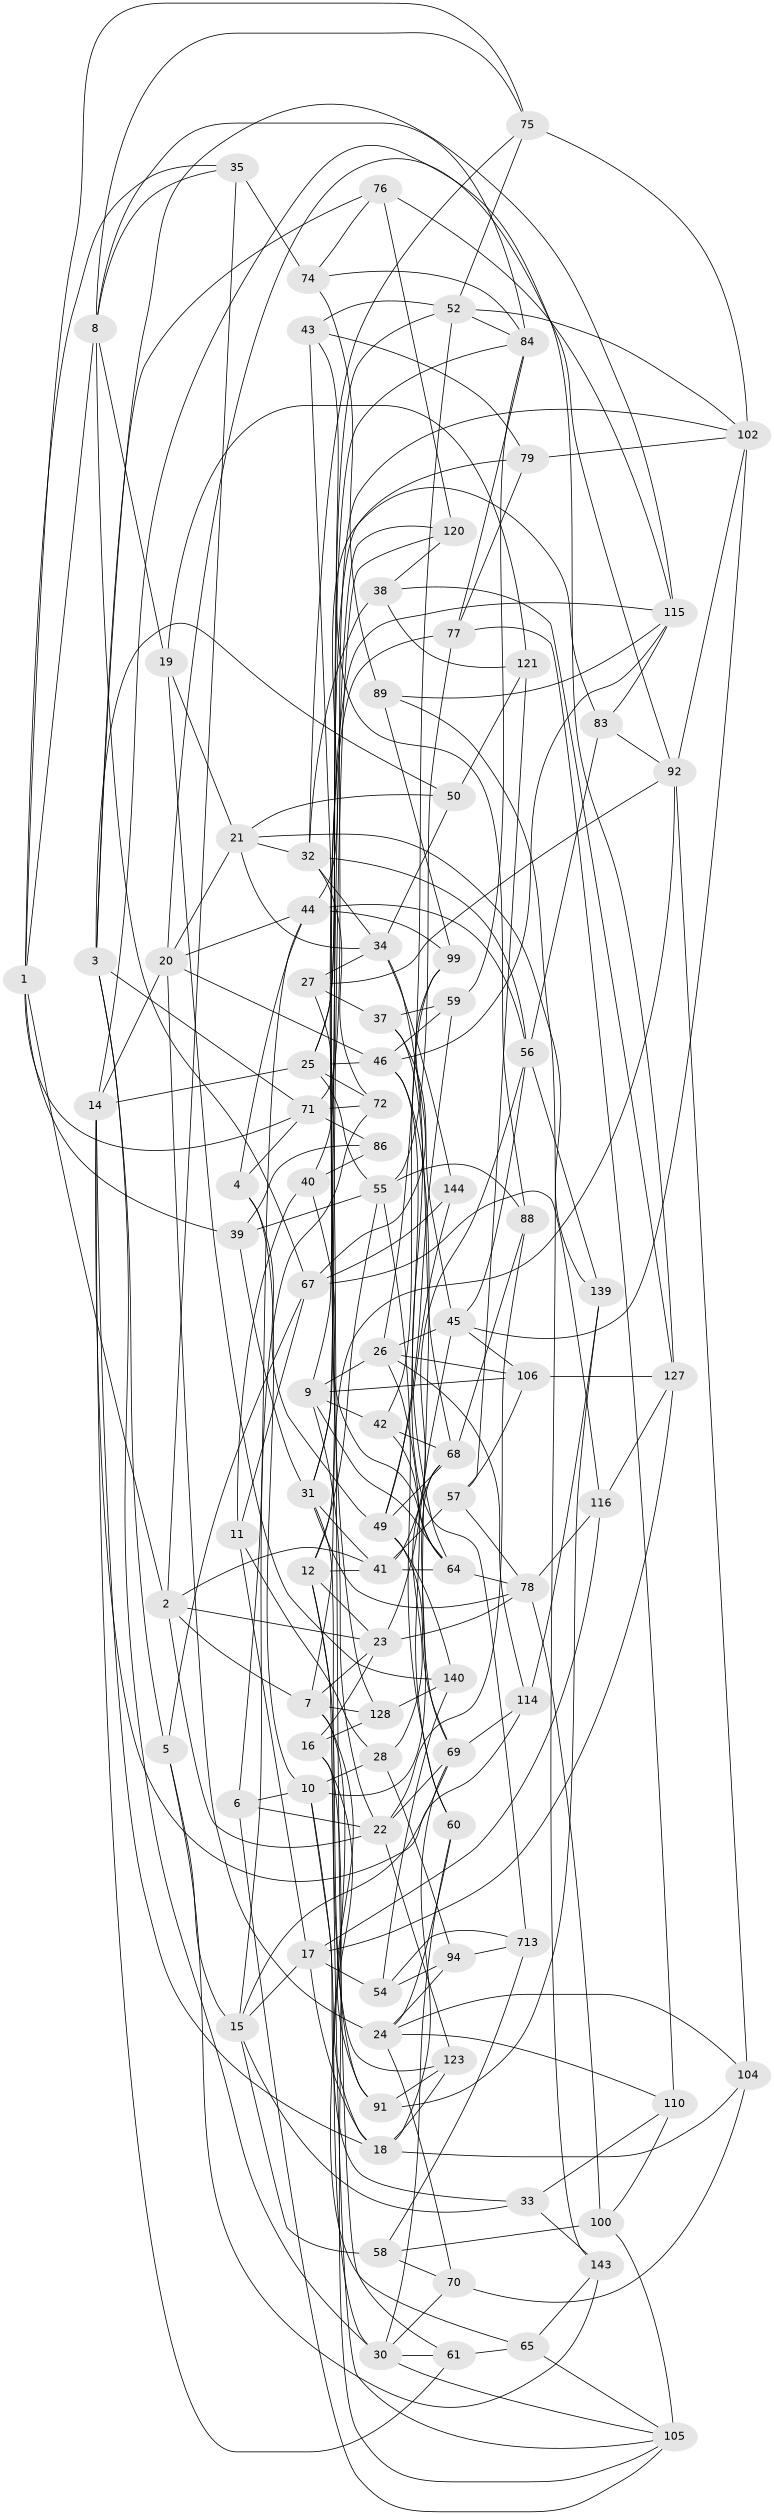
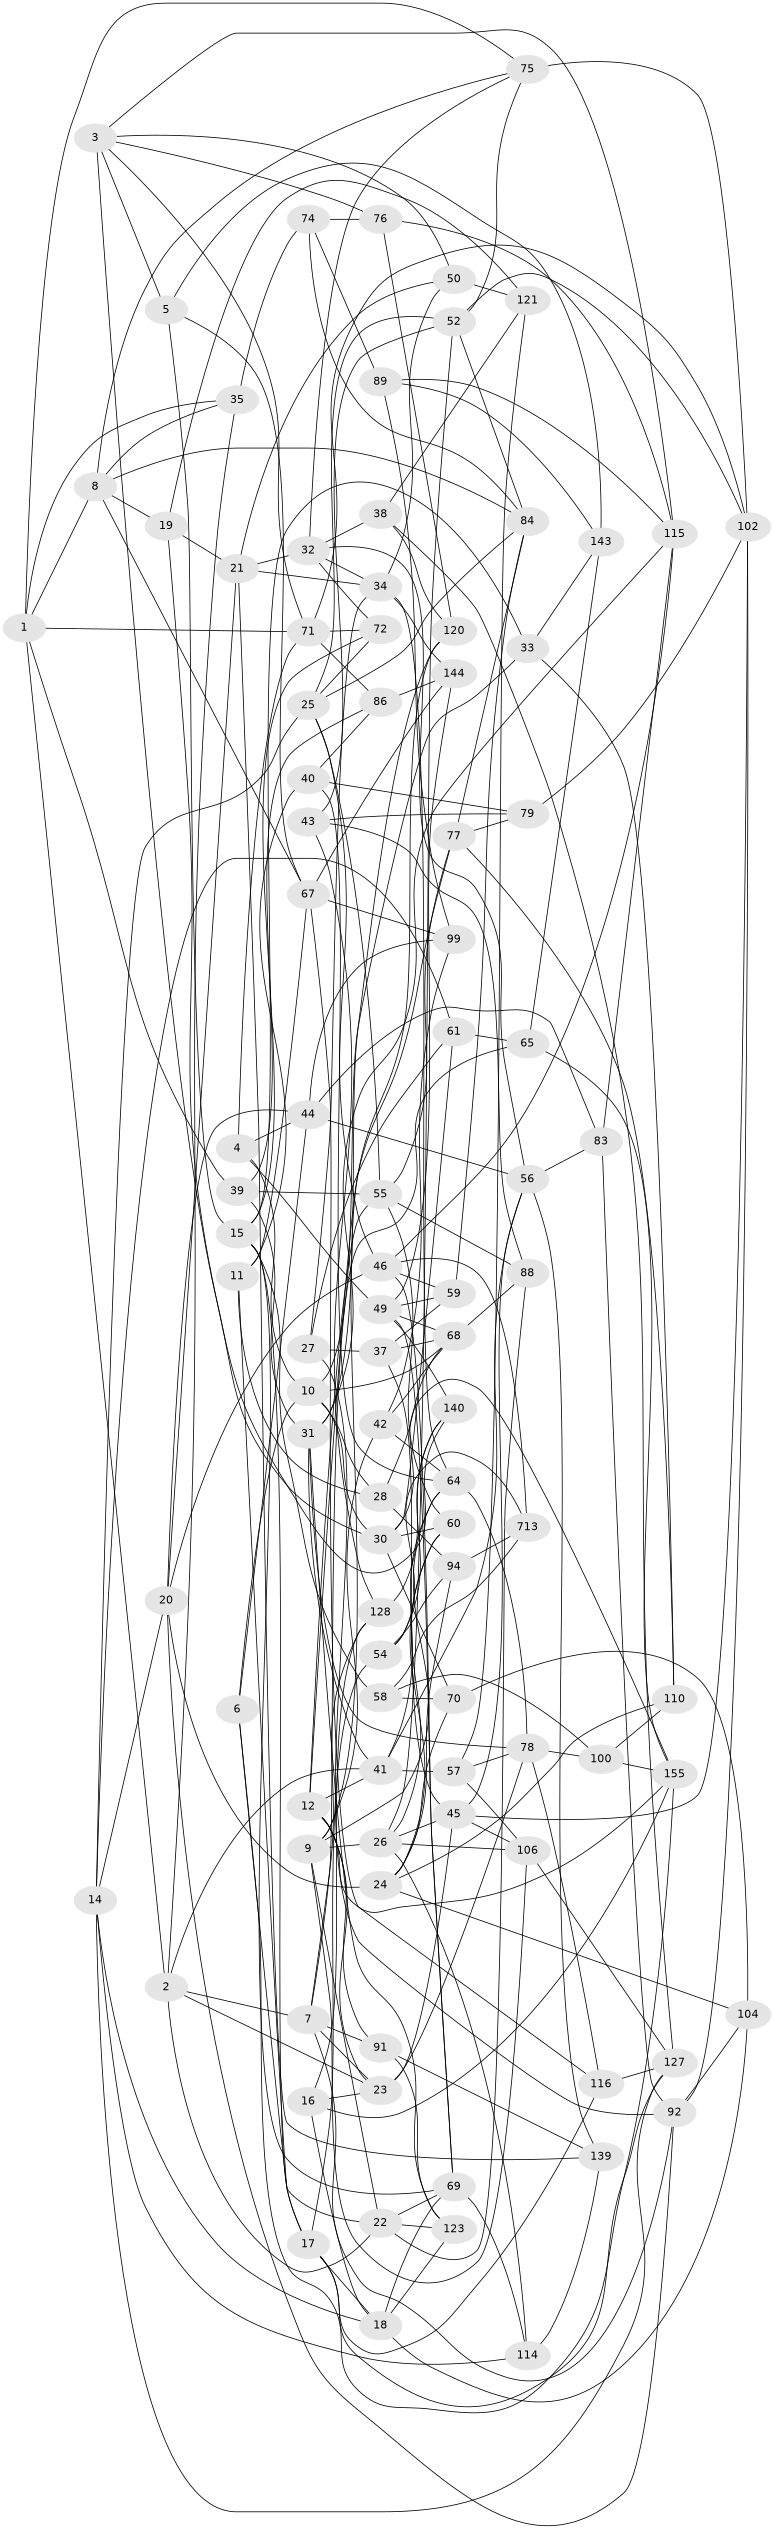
edge "144" -- "86": added
node "105": label "105" -> "155"
